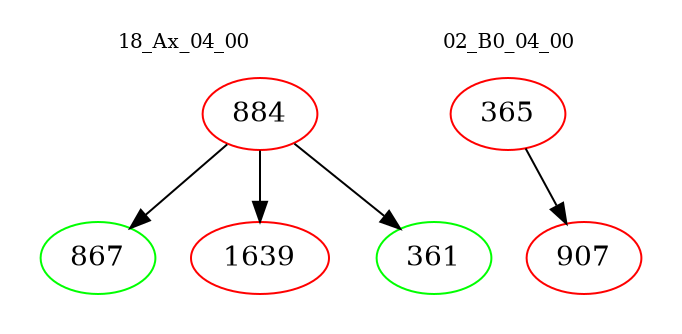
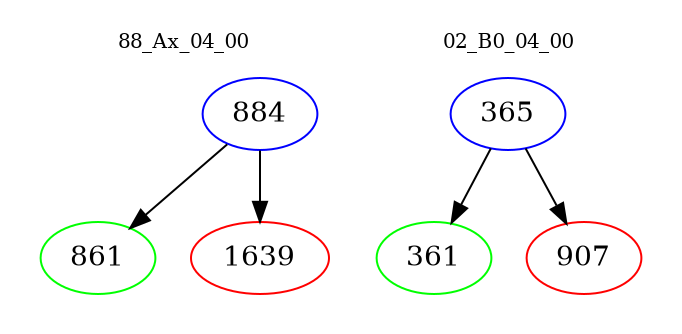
cluster "18_Ax_04_00": label "18_Ax_04_00" -> "88_Ax_04_00"
node "884": color red -> blue
node "365": color red -> blue
edge "884" -> "361": now "365" -> "361"
node "867": label "867" -> "861"
